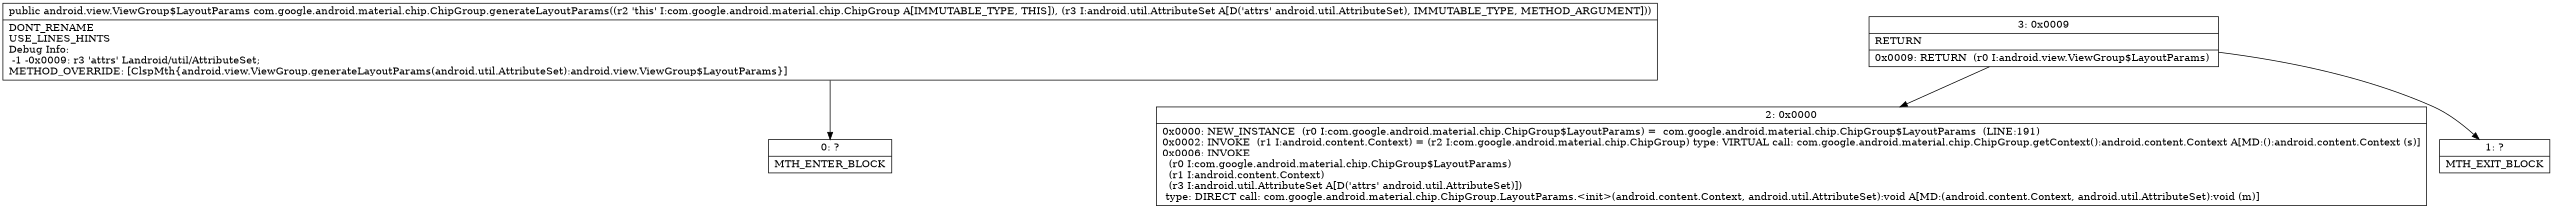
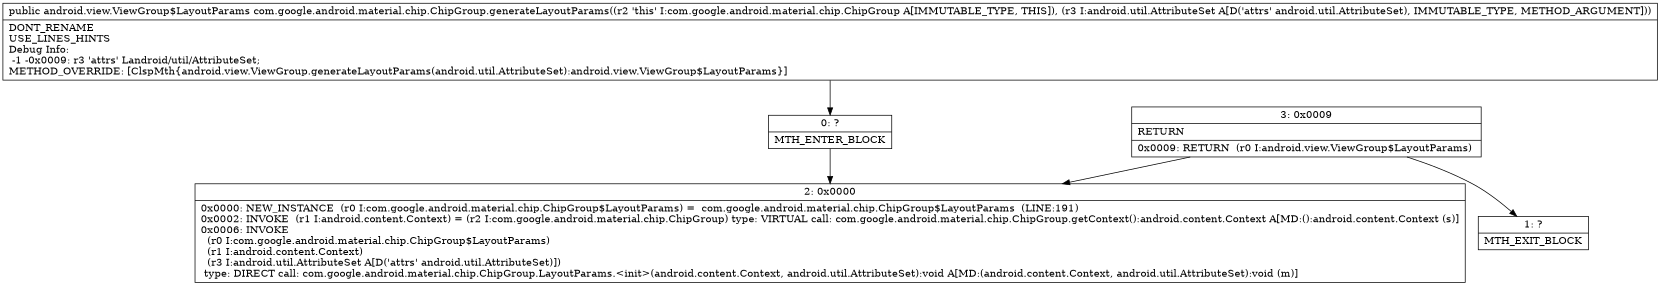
edge "0: ?" -> "2: 0x0000": added
